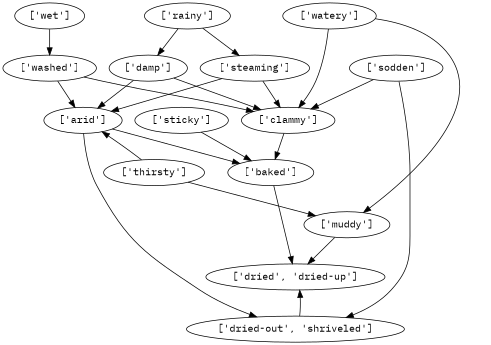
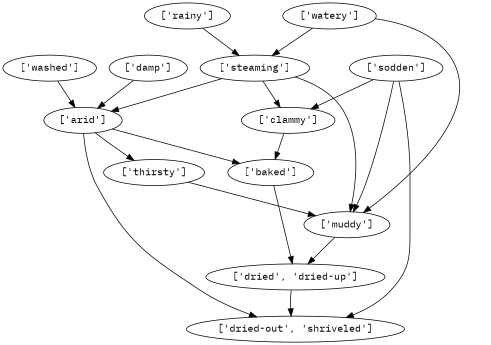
node "['wet']": removed
edge "['rainy']" -> "['damp']": removed
edge "['watery']" -> "['clammy']": now "['watery']" -> "['steaming']"
edge "['washed']" -> "['clammy']": removed
edge "['damp']" -> "['clammy']": removed
node "['sticky']": removed
edge "['steaming']" -> "['muddy']": added
edge "['sodden']" -> "['muddy']": added
edge "['thirsty']" -> "['arid']": reversed
edge "['dried-out', 'shriveled']" -> "['dried', 'dried-up']": reversed
